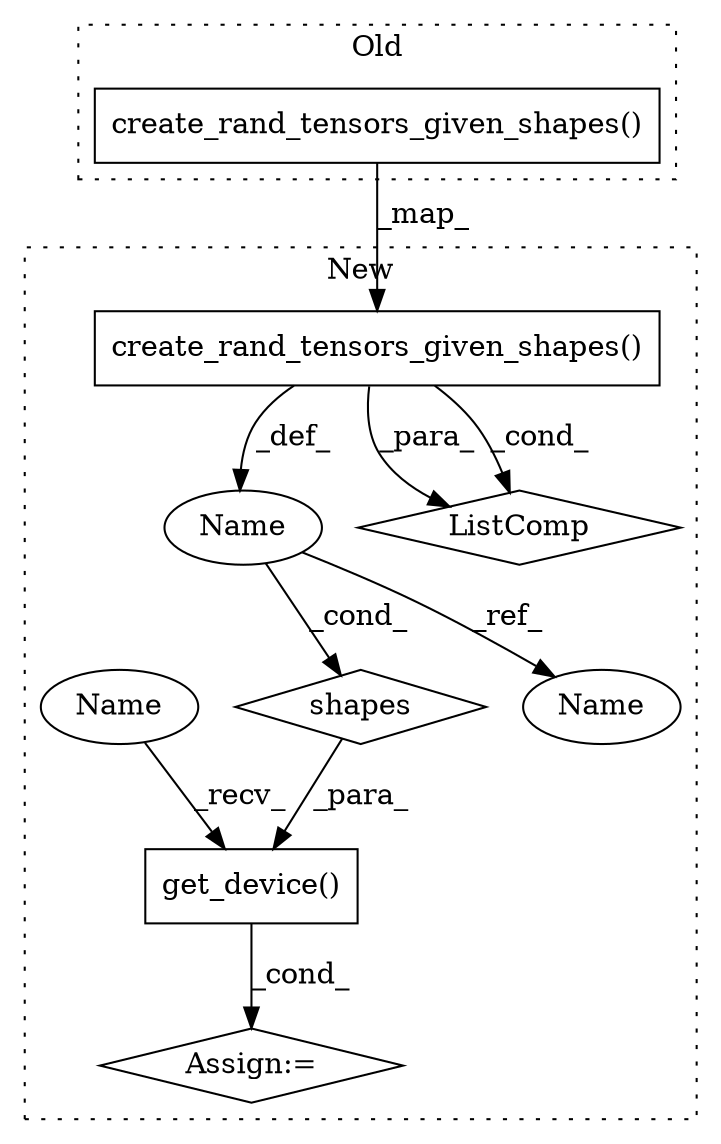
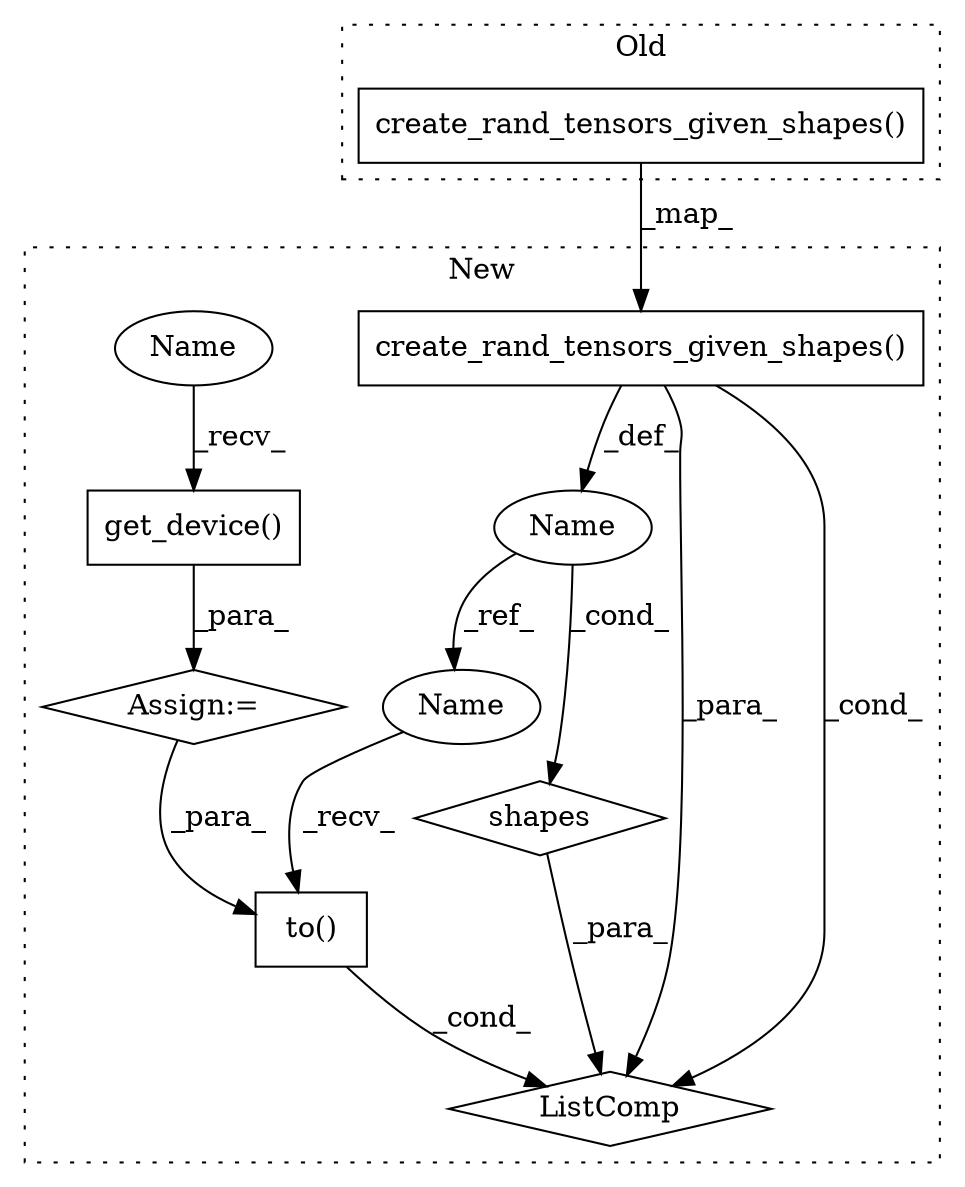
edge "shapes" -> "get_device()": now "shapes" -> "ListComp"
node "to()": added
edge "get_device()" -> "Assign:=": label "_cond_" -> "_para_"
